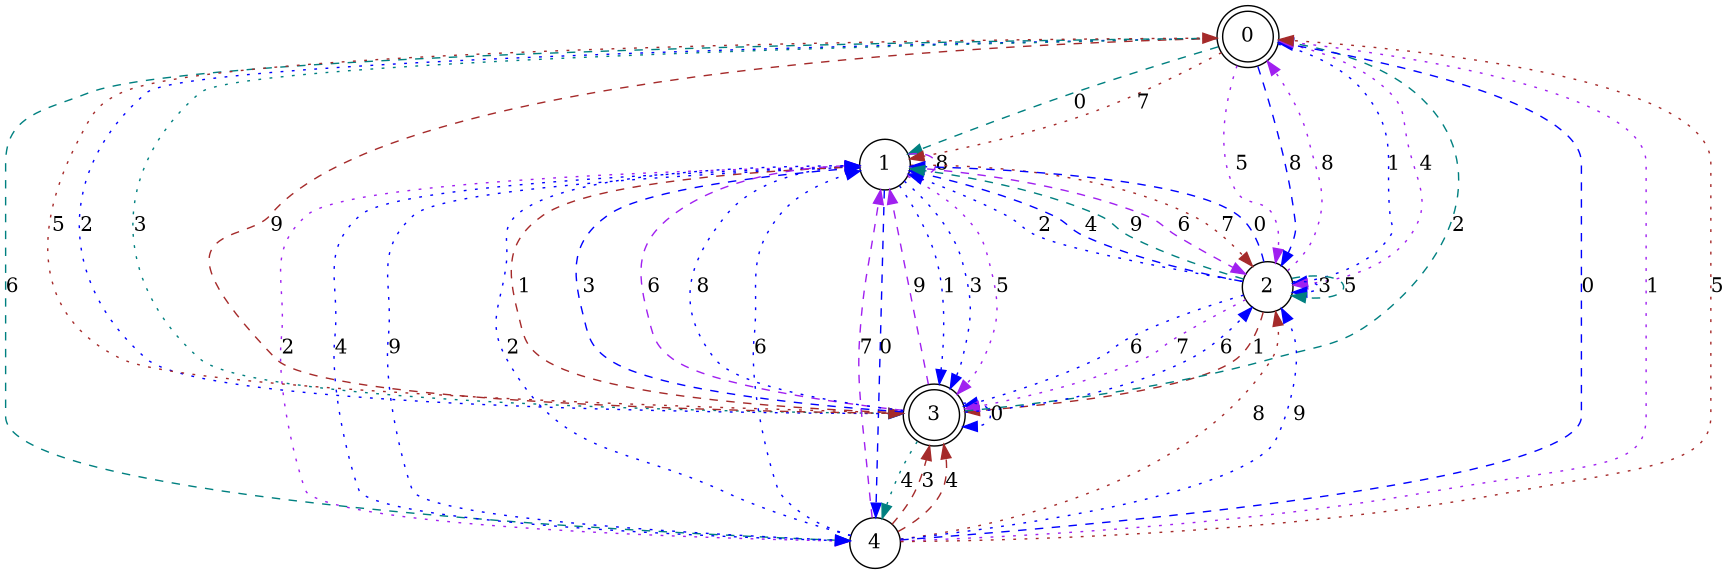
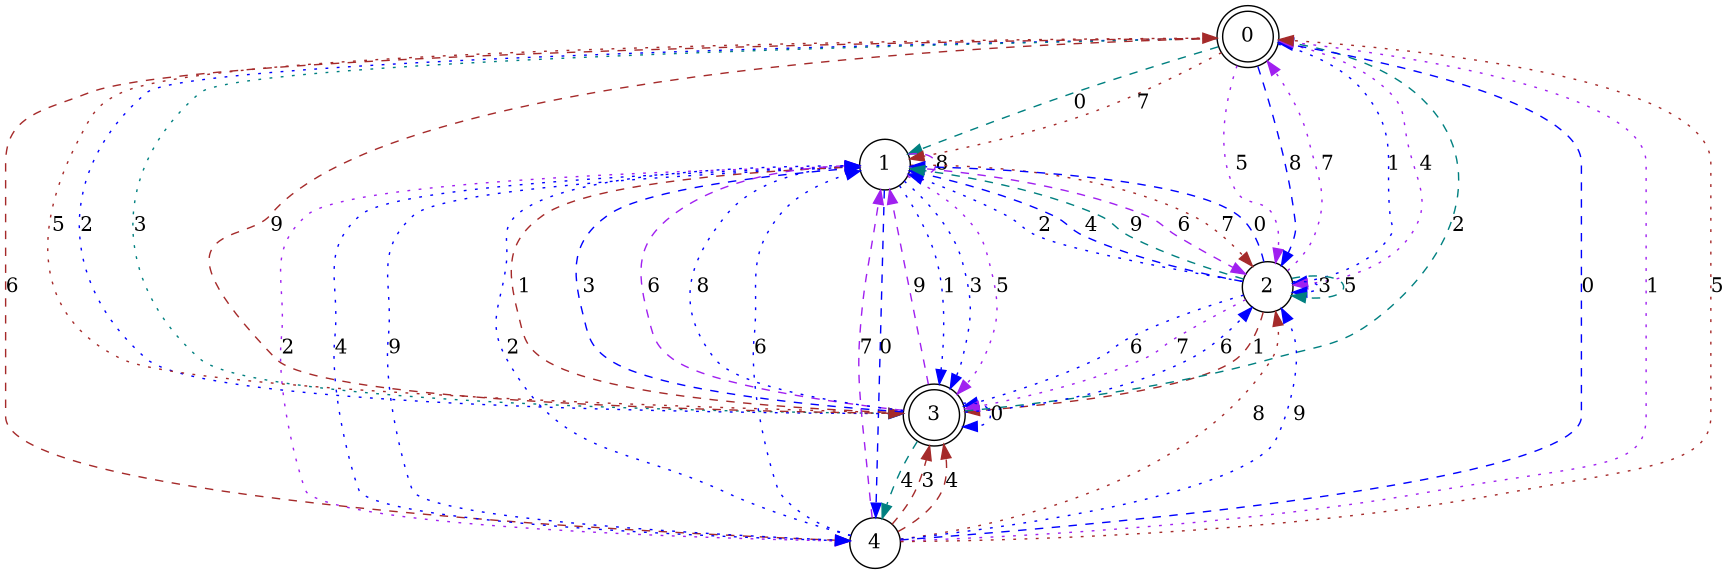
edge "0" -> "4": color teal -> brown
edge "2" -> "0": label "8" -> "7"
edge "3" -> "4": style dotted -> dashed
